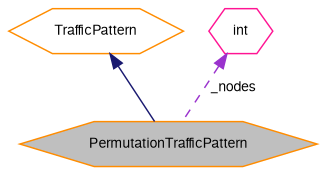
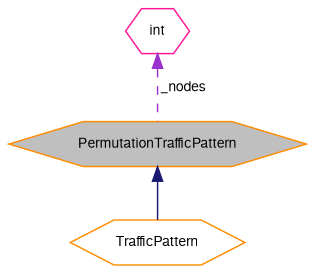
edge "PermutationTrafficPattern" -> "TrafficPattern": reversed
